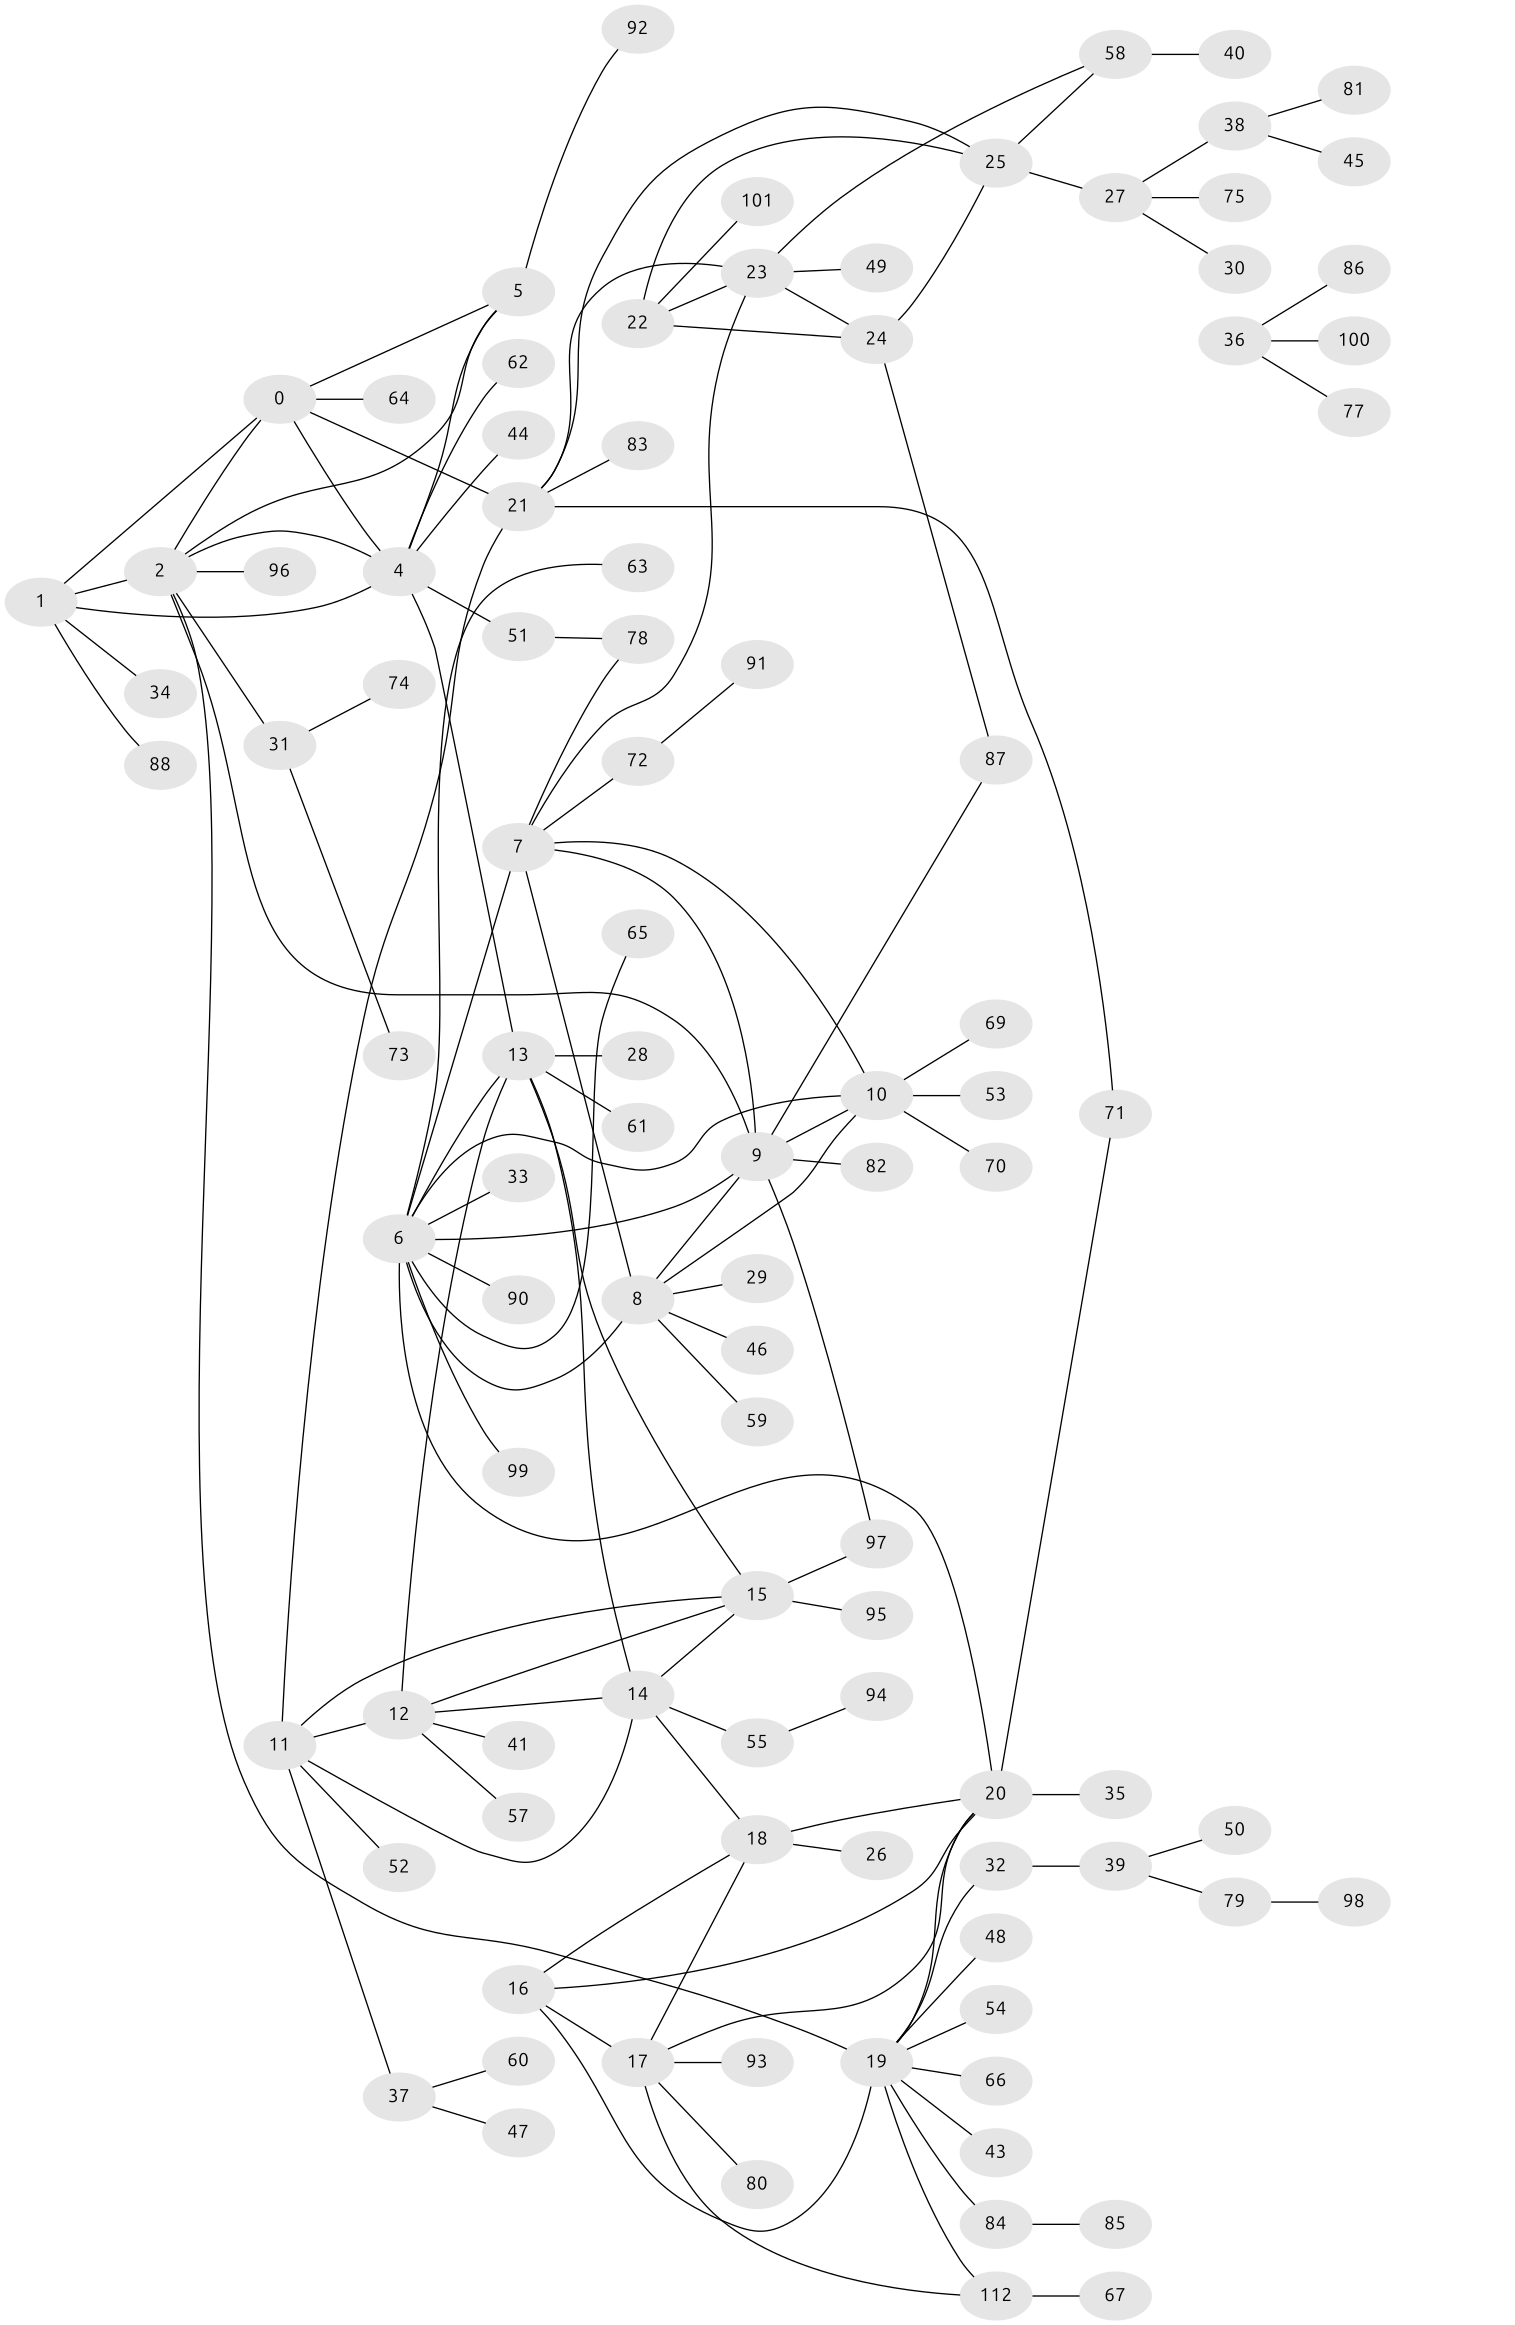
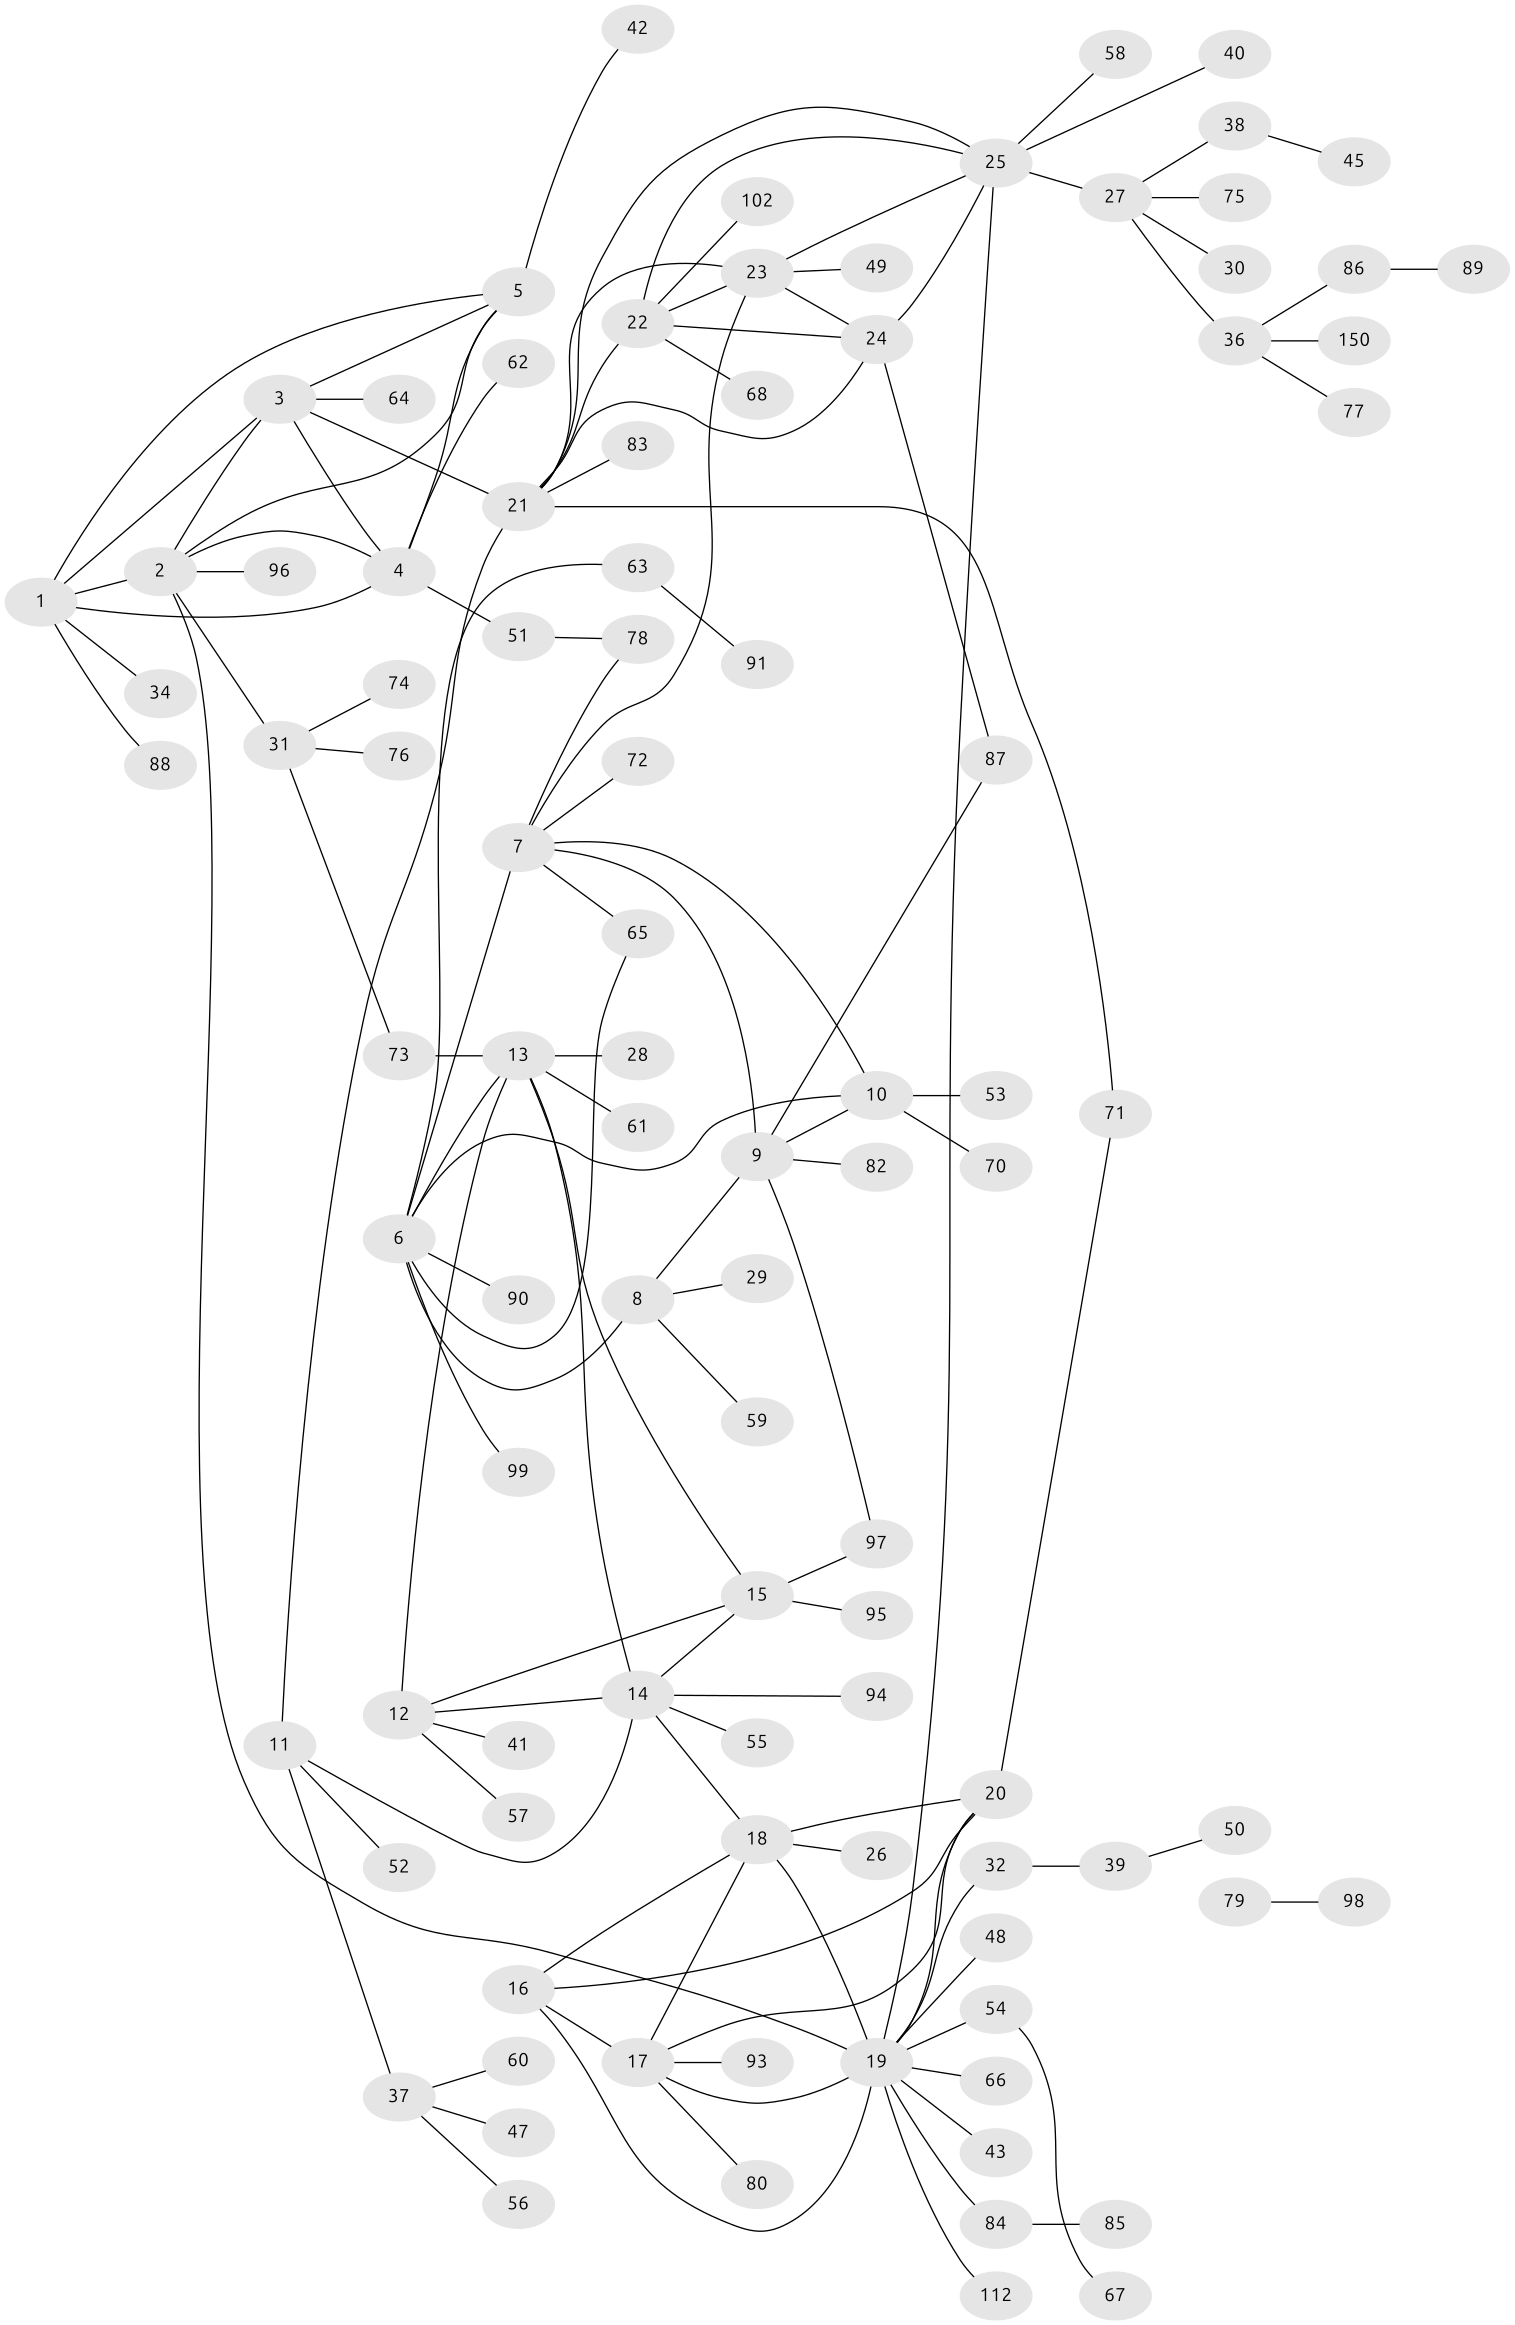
node "92": label "92" -> "42"
edge "58" -- "40": now "25" -- "40"
node "81": removed
edge "58" -- "23": now "25" -- "23"
node "101": label "101" -> "102"
node "89": added
edge "27" -- "36": added
node "100": label "100" -> "150"
edge "5" -- "1": added
node "68": added
node "0": label "0" -> "3"
edge "22" -- "21": added
edge "24" -- "21": added
node "44": removed
edge "91" -- "72": now "91" -- "63"
node "76": added
edge "4" -- "13": now "73" -- "13"
edge "2" -- "9": removed
node "69": removed
edge "7" -- "8": now "7" -- "65"
edge "25" -- "19": added
node "33": removed
edge "10" -- "8": removed
edge "9" -- "6": removed
node "46": removed
edge "6" -- "20": removed
edge "15" -- "11": removed
edge "94" -- "55": now "94" -- "14"
edge "12" -- "11": removed
node "35": removed
edge "39" -- "79": removed
edge "18" -- "19": added
node "56": added
edge "17" -- "112": now "17" -- "19"
edge "112" -- "67": now "54" -- "67"
